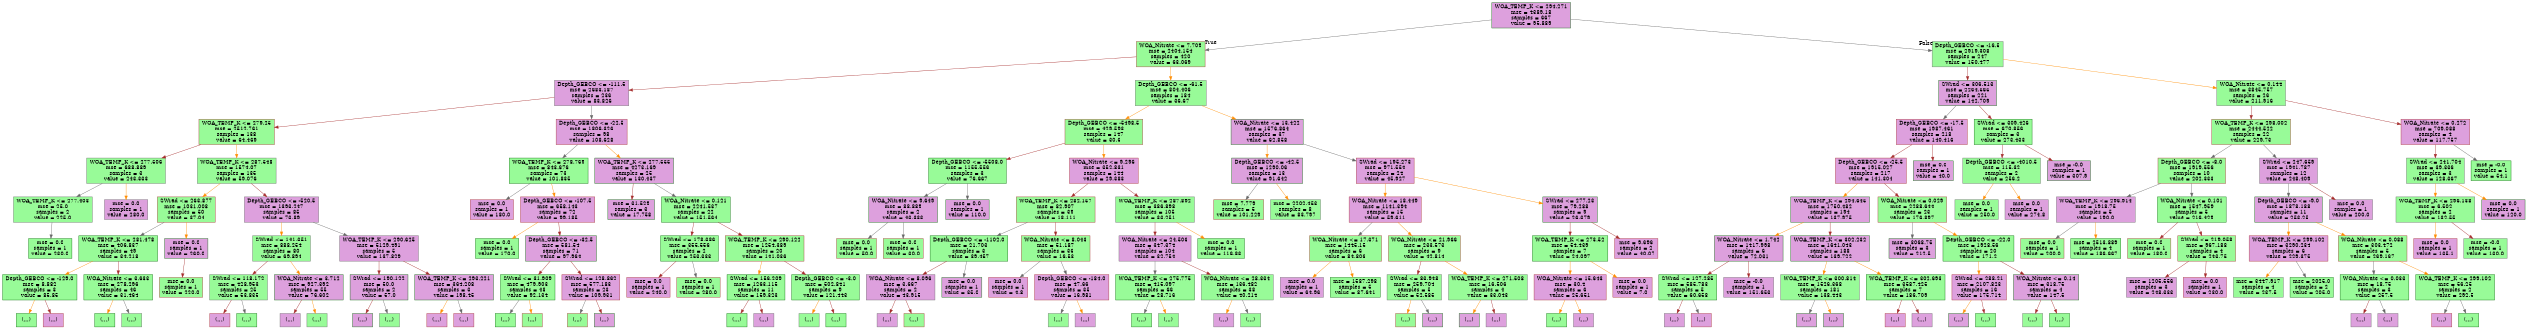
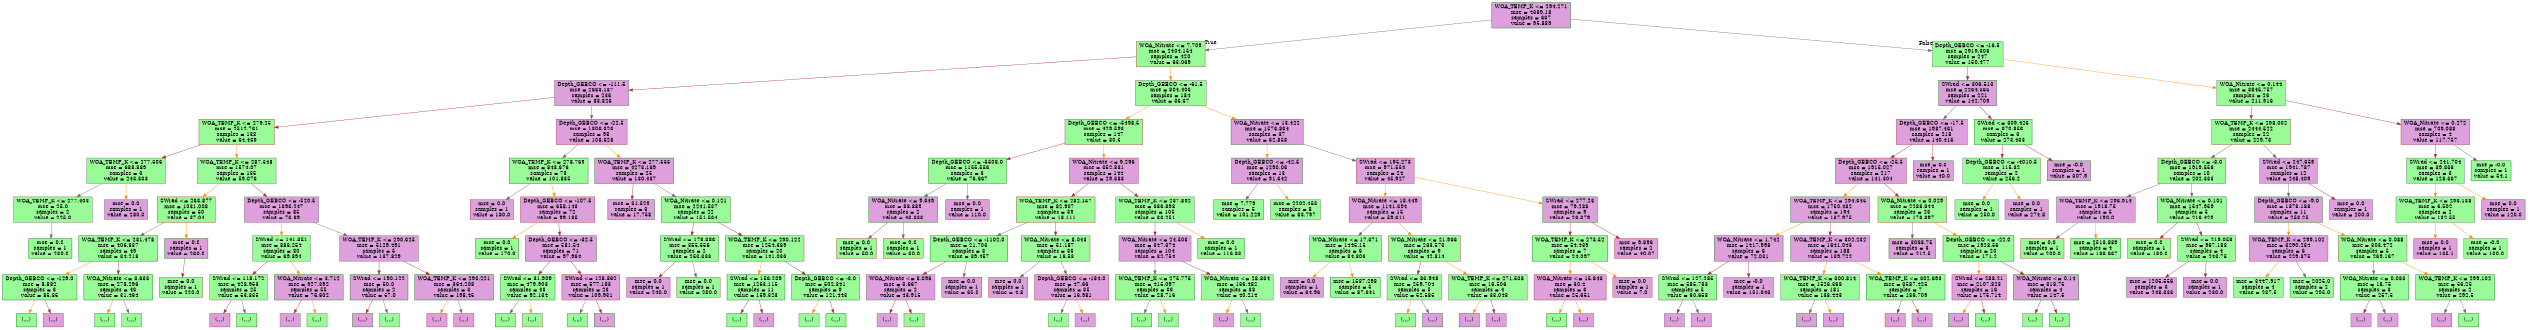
edge "WOA_TEMP_K <= 296.138 mse = 6.502 samples = 2 value = 132.55" -> "mse = -0.0 samples = 1 value = 130.0": color brown -> darkorange
node "mse = -0.0 samples = 1 value = 151.653": label "mse = -0.0 samples = 1 value = 151.653" -> "mse = -0.0 samples = 1 value = 151.643"
